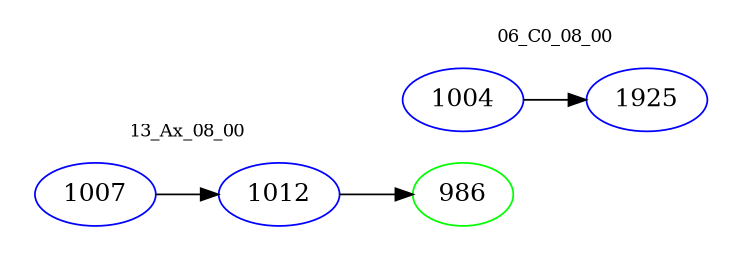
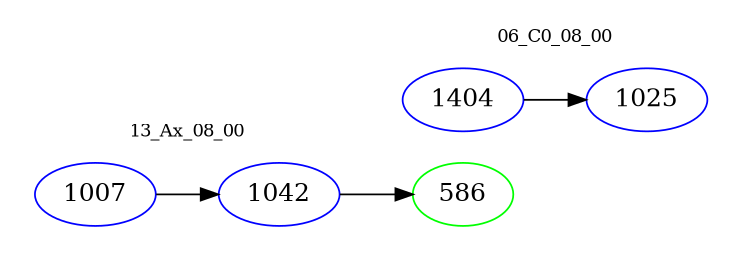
node "1004": label "1004" -> "1404"
node "1925": label "1925" -> "1025"
node "1012": label "1012" -> "1042"
node "986": label "986" -> "586"
